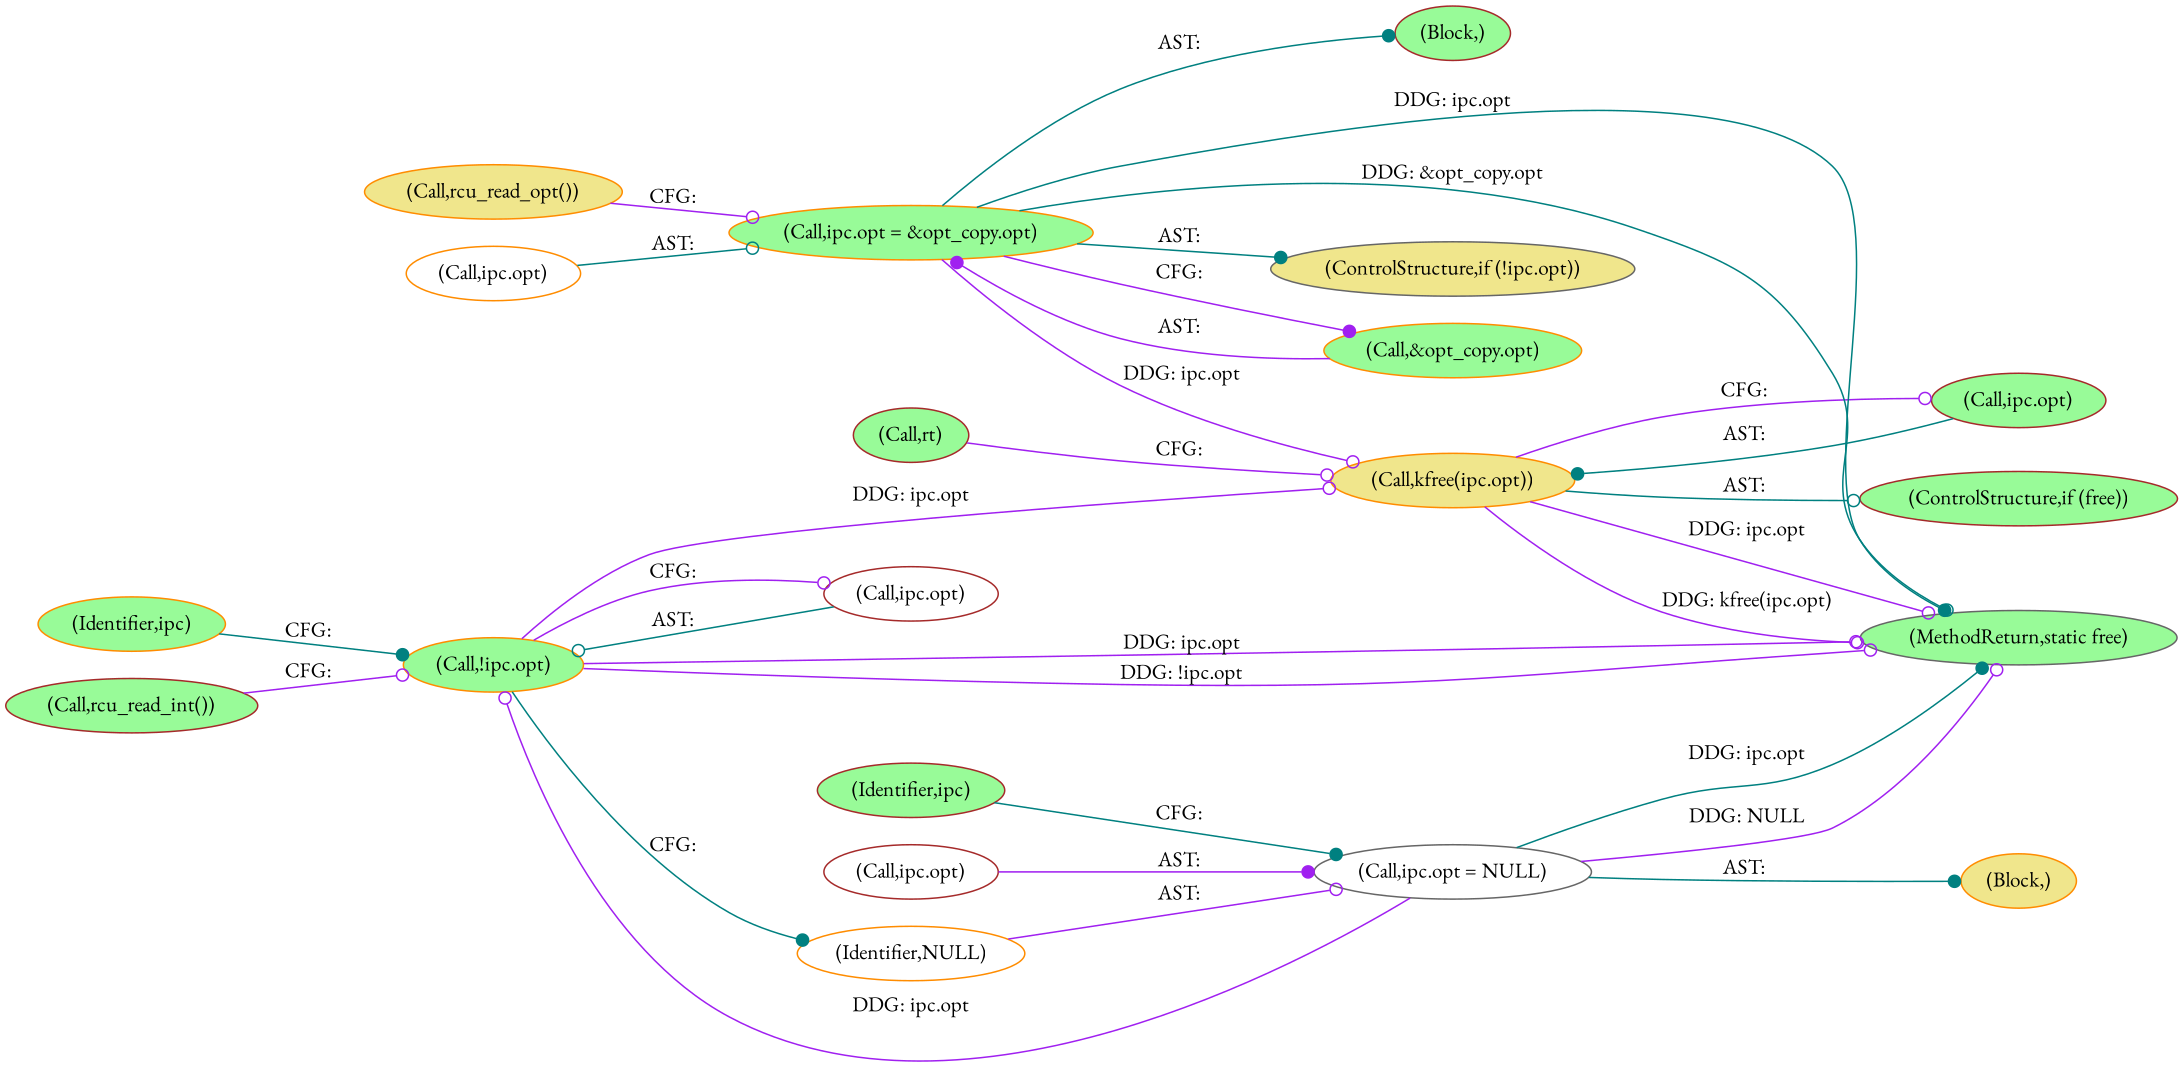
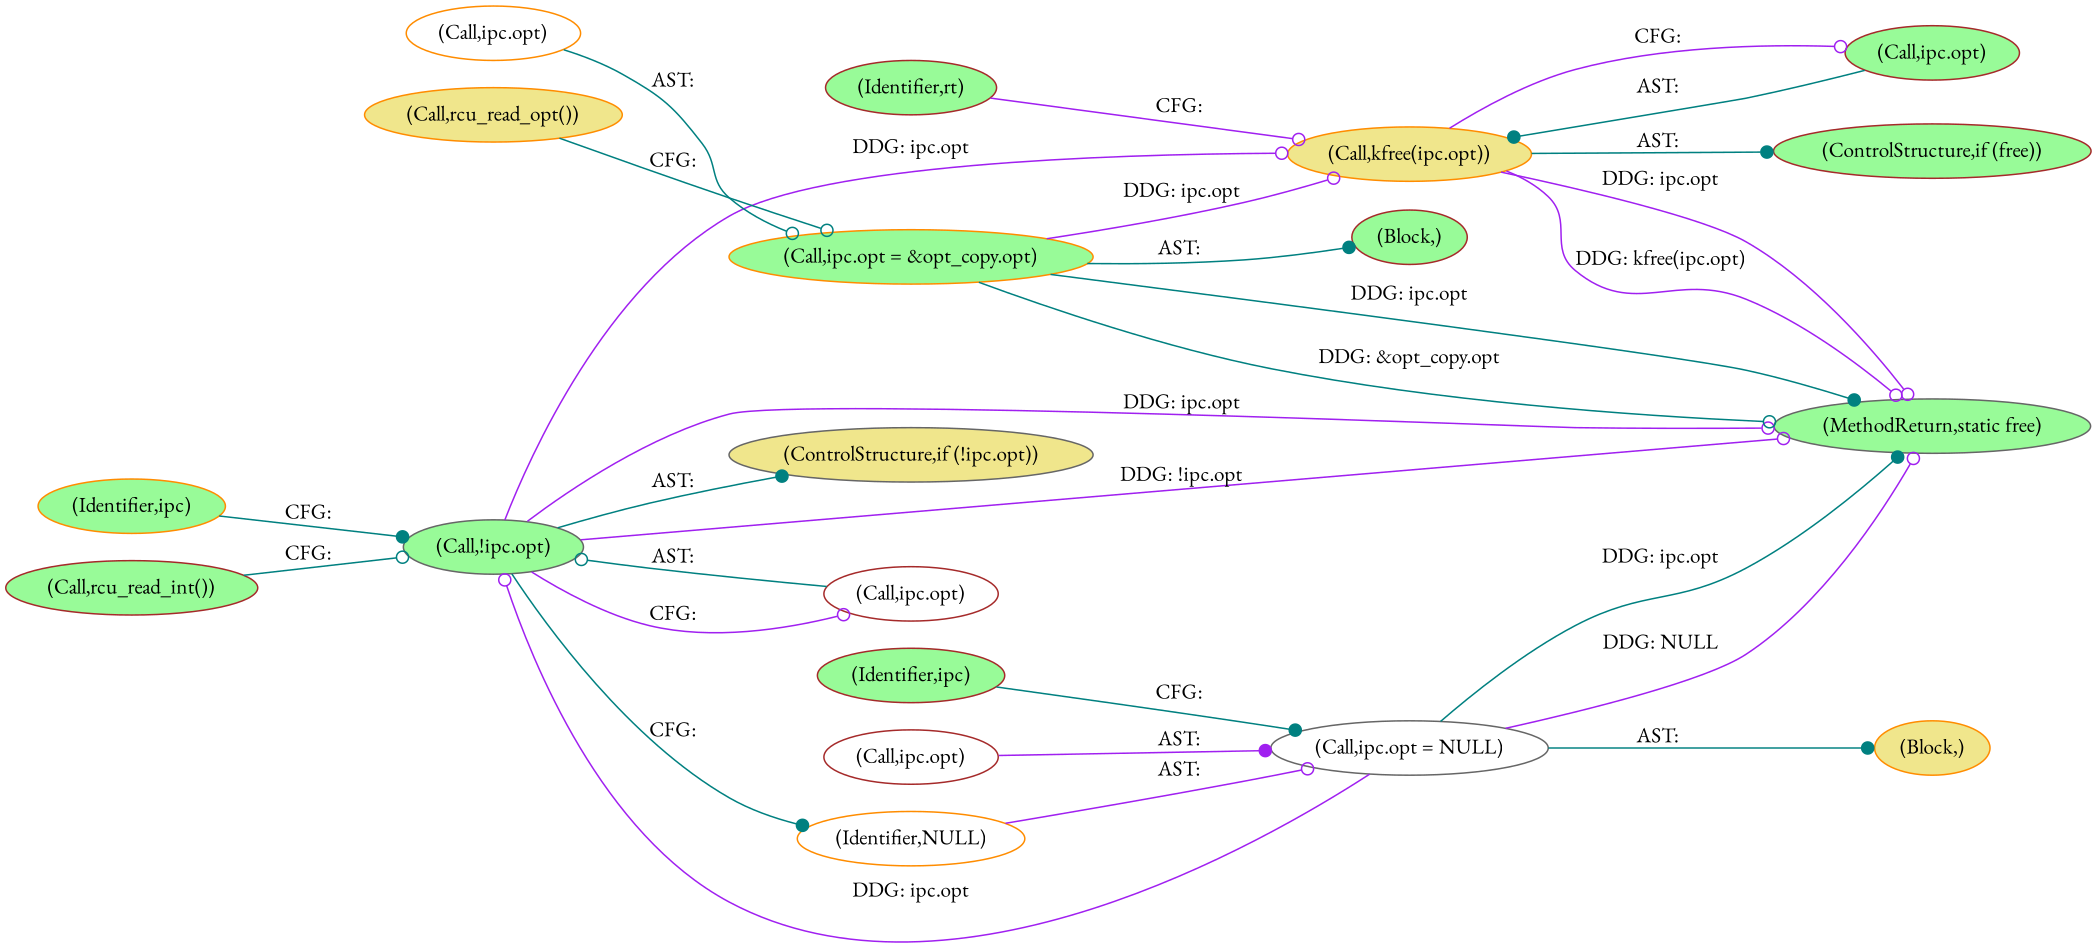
edge "(Call,rcu_read_opt())" -> "(Call,ipc.opt = &opt_copy.opt)": color purple -> teal
edge "(Call,ipc.opt = &opt_copy.opt)" -> "(ControlStructure,if (!ipc.opt))": now "(Call,!ipc.opt)" -> "(ControlStructure,if (!ipc.opt))"
node "(Call,&opt_copy.opt)": removed
node "(Call,rt)": label "(Call,rt)" -> "(Identifier,rt)"
edge "(Call,kfree(ipc.opt))" -> "(ControlStructure,if (free))": arrowhead odot -> dot
node "(Call,!ipc.opt)": color darkorange -> gray40
edge "(Call,rcu_read_int())" -> "(Call,!ipc.opt)": color purple -> teal
